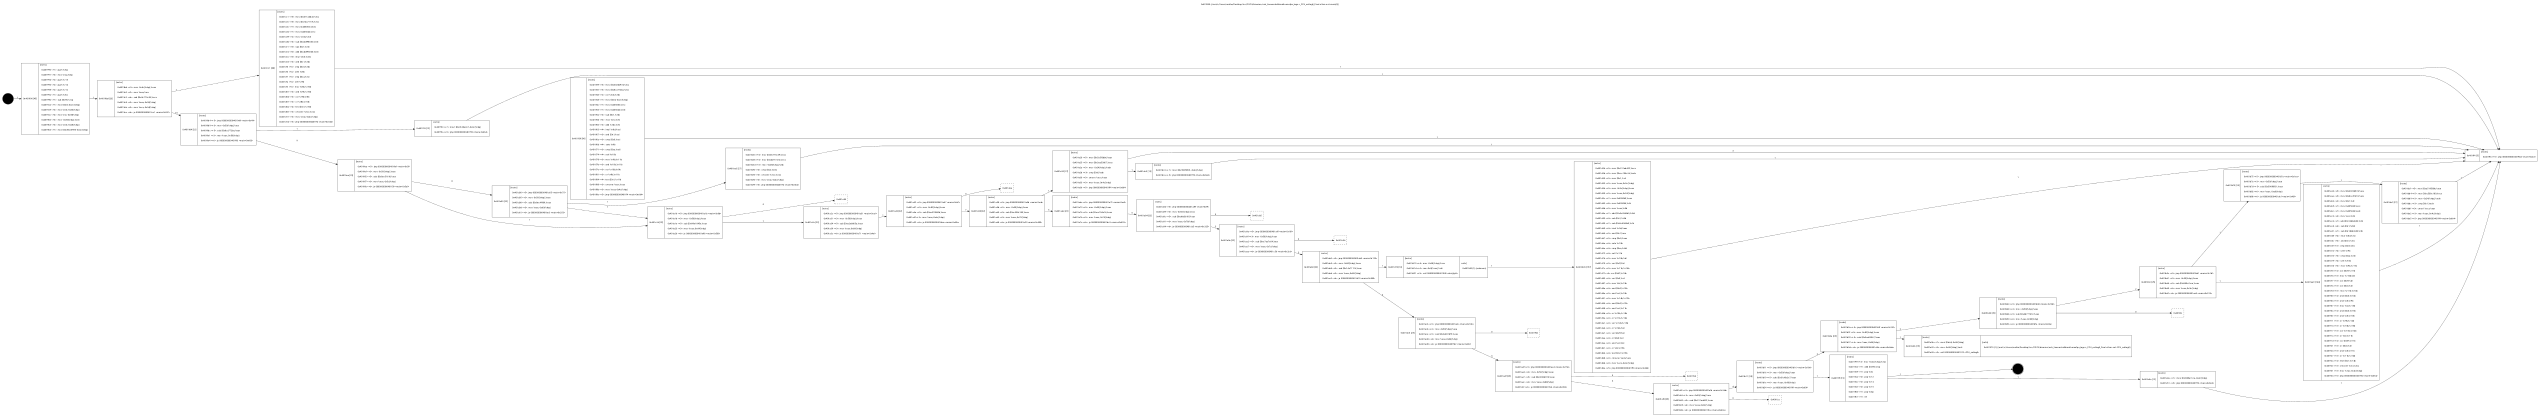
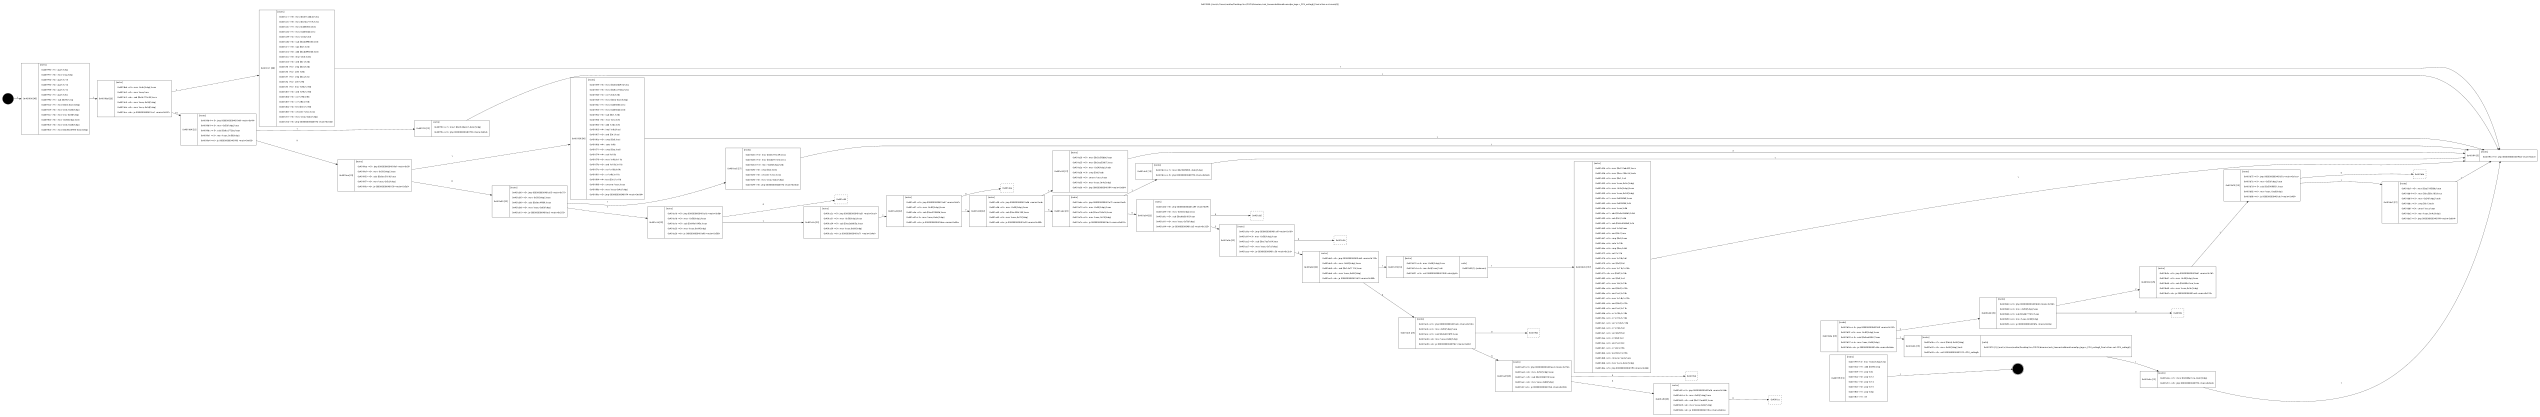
edge "0x401e20 [27]" -> "0x401dc3 [12]": now "0x401a6e [22]" -> "0x401dc3 [12]"
node "0x401b8e": added
edge "0x4019ea [22]" -> "0x401a16 [22]": now "0x4019ea [22]" -> "0x401f39 [90]"
node "0x401ea9 [144]": removed
node "0x401b11 [25]": removed
edge "0x401f9f [19]" -> "0x401e4a [12]": now "0x401e3b [15]" -> "0x401e4a [12]"
